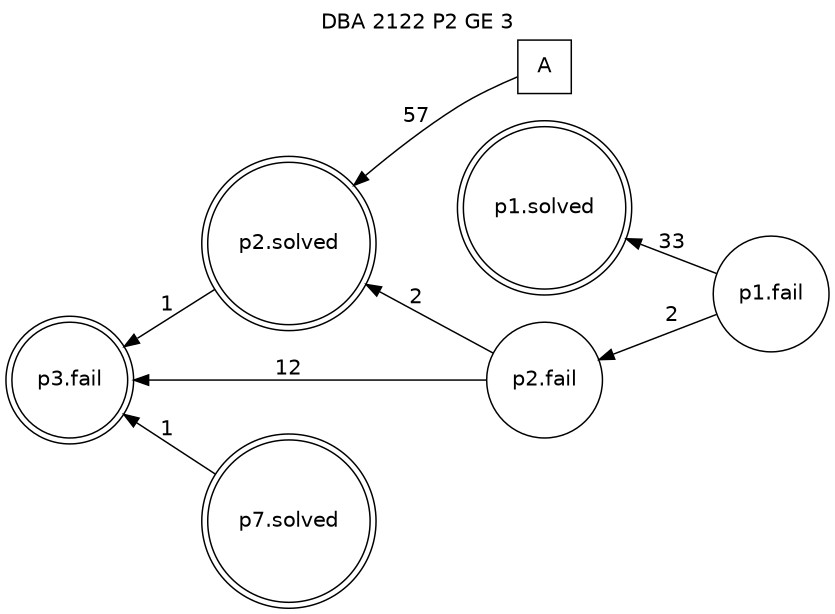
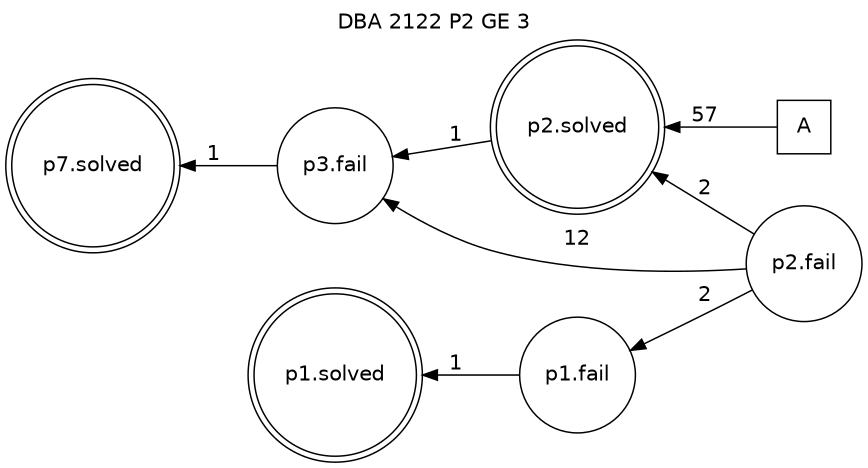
edge "p1.fail" -> "p1.solved": label "33" -> "1"
edge "p1.fail" -> "p2.fail": reversed
node "p3.fail": shape doublecircle -> circle
edge "p7.solved" -> "p3.fail": reversed
